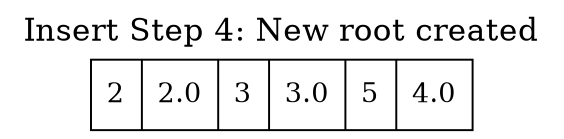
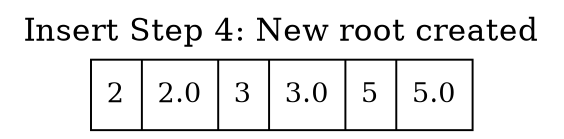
node "2": text "4.0" -> "5.0"
